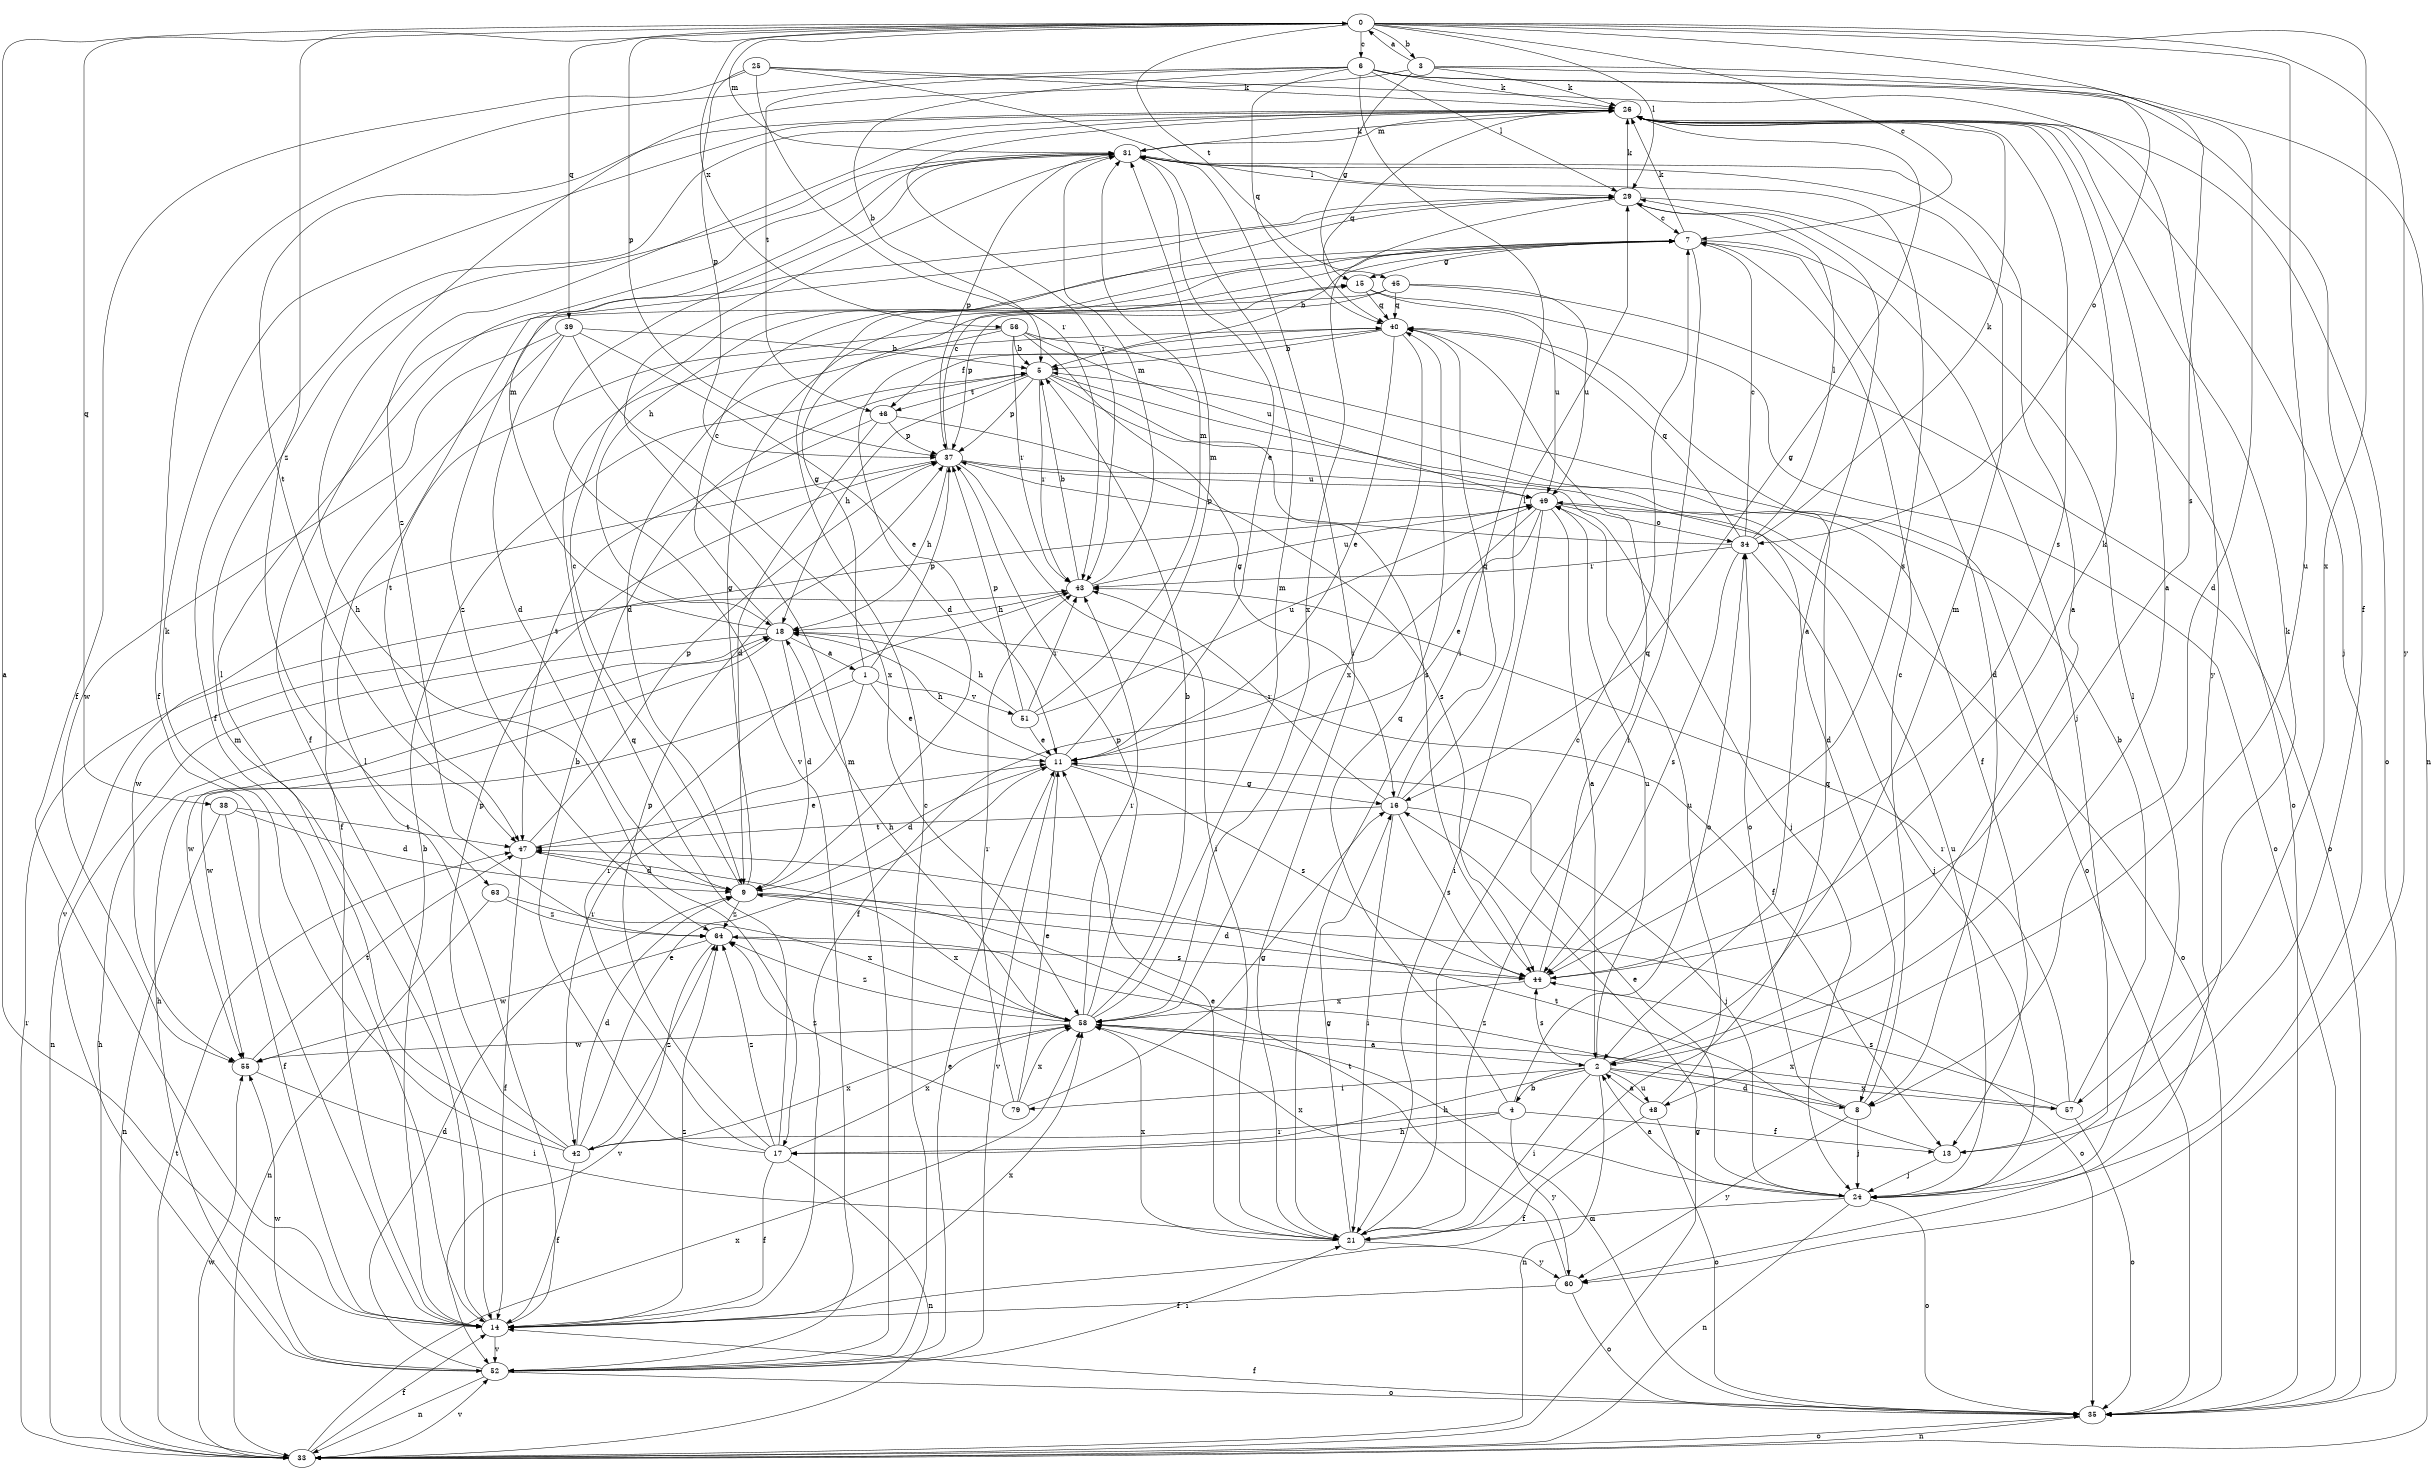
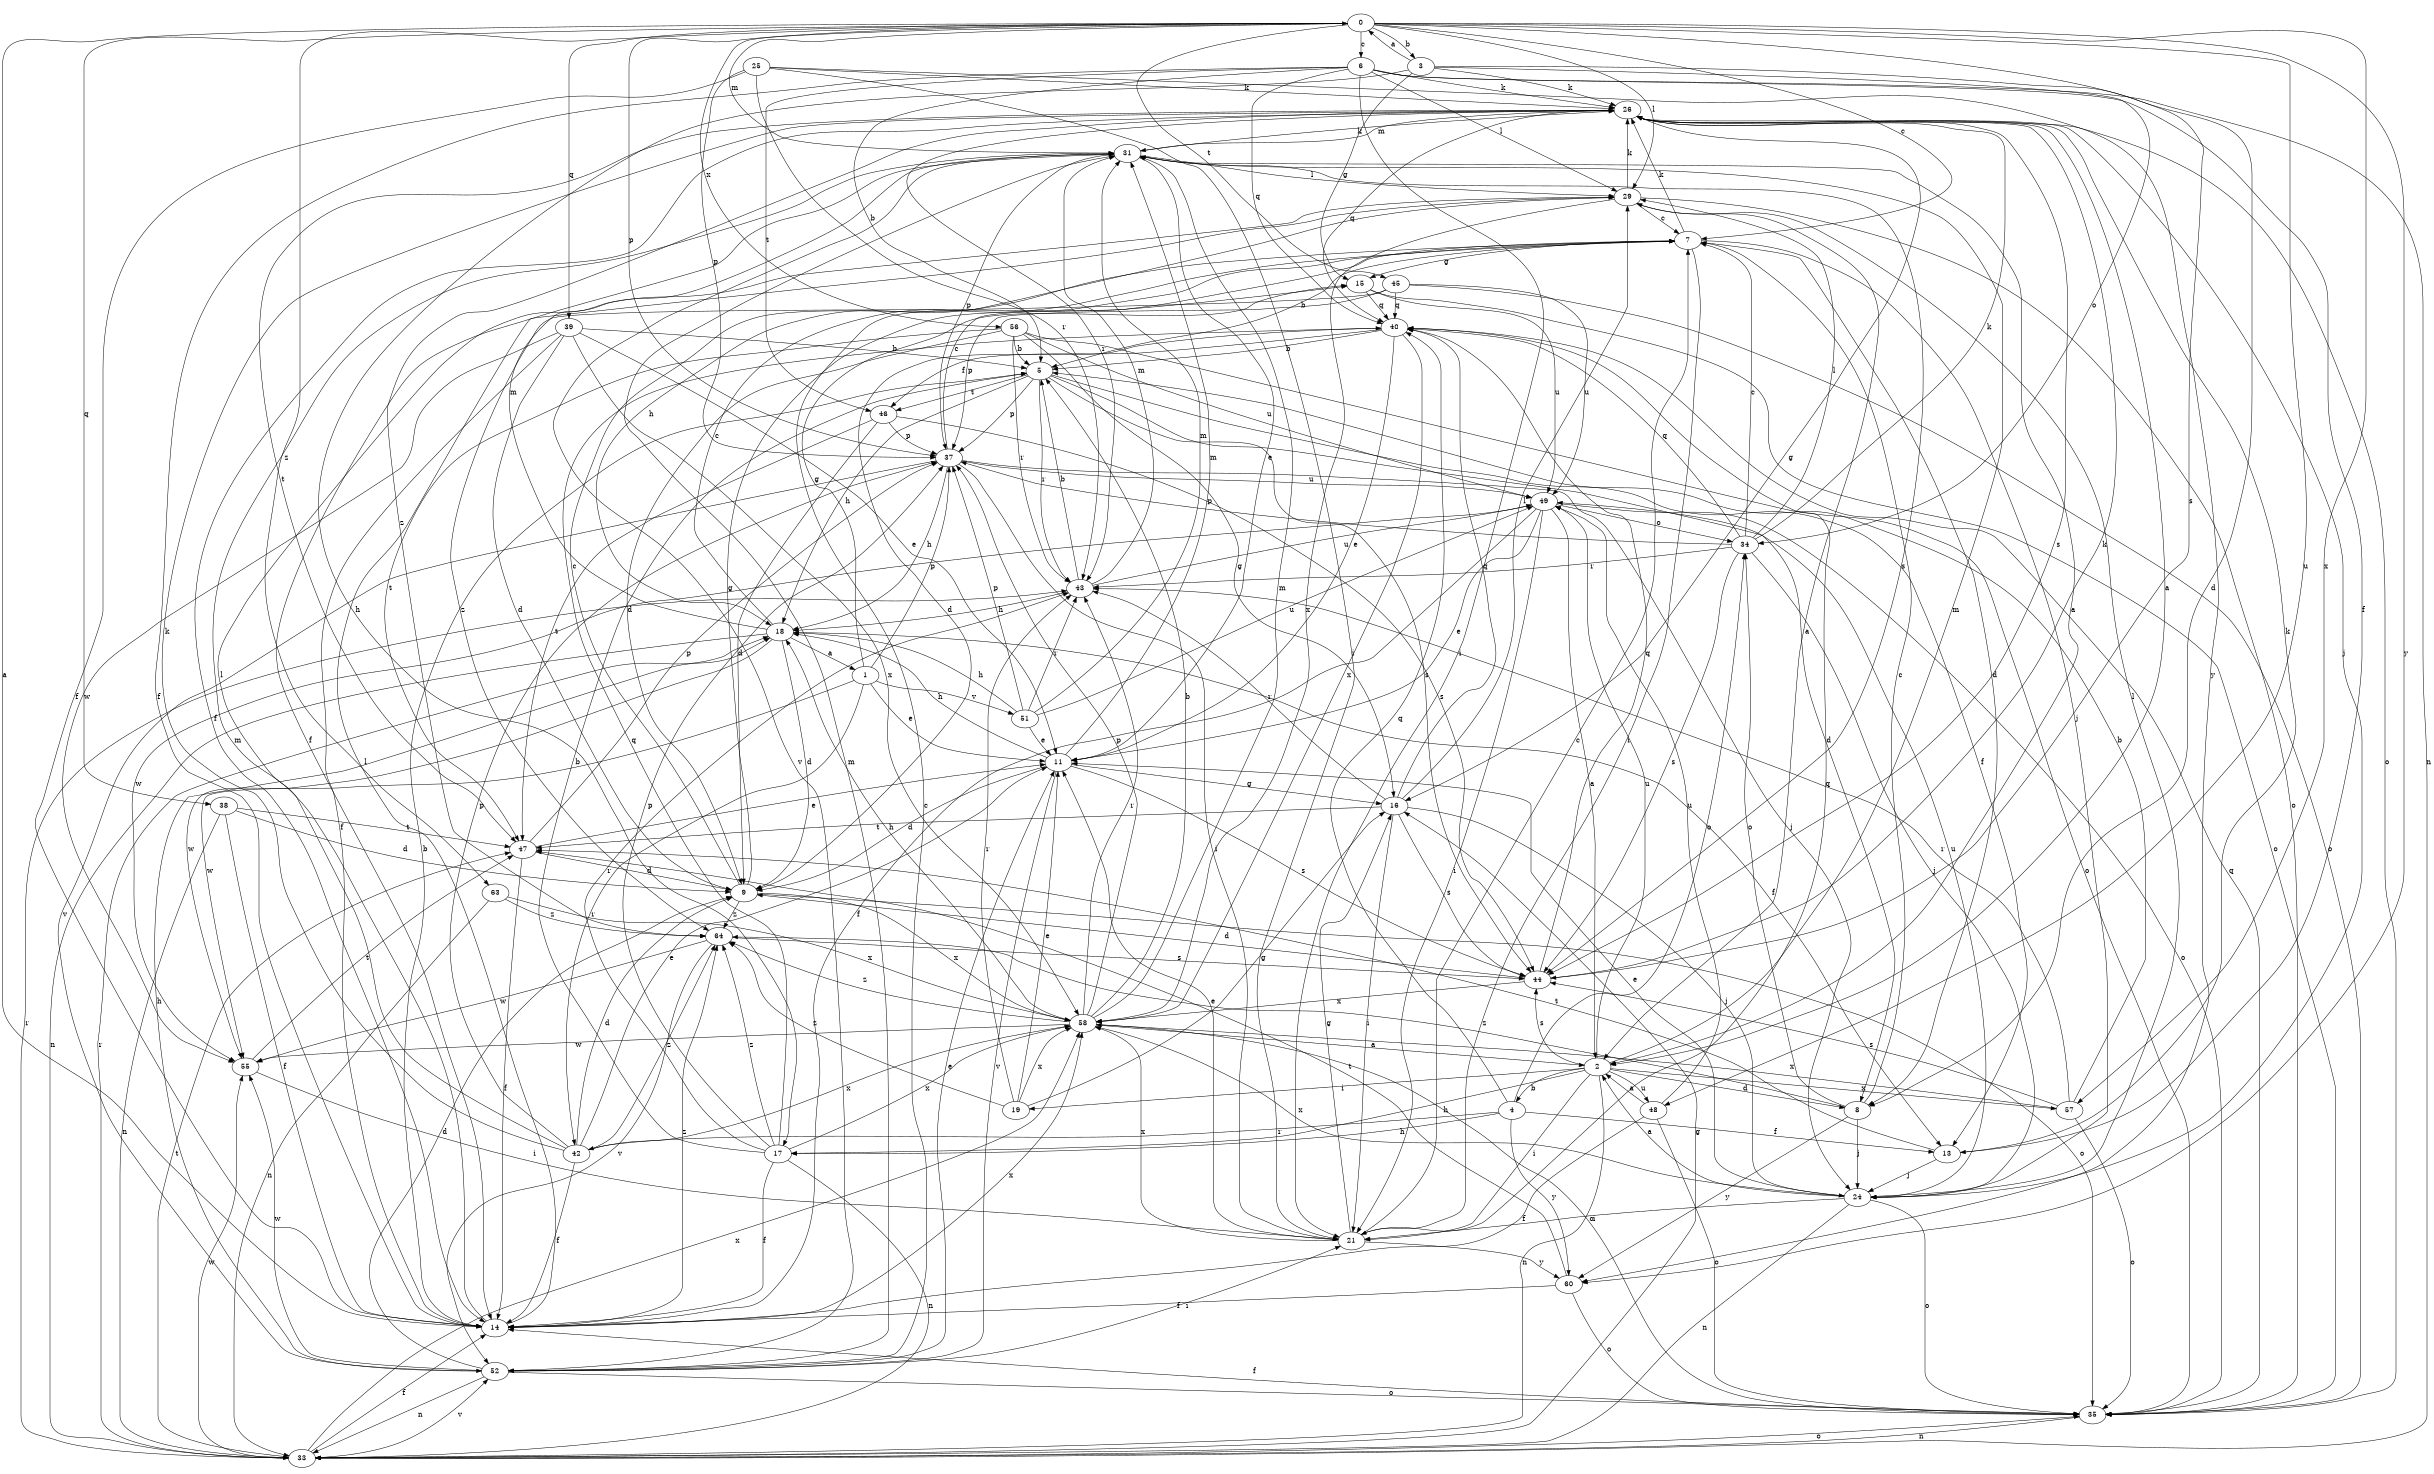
edge "35" -> "40": added, label "q"
edge "33" -> "18": label "h" -> "r"
node "79": label "79" -> "19"
edge "14" -> "52": removed, label "v"
